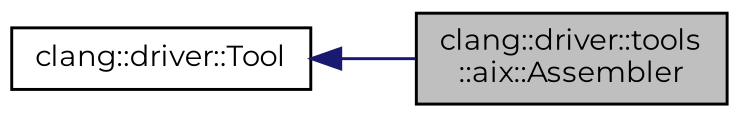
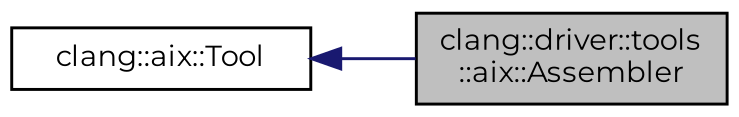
node "clang::driver::Tool": label "clang::driver::Tool" -> "clang::aix::Tool"
